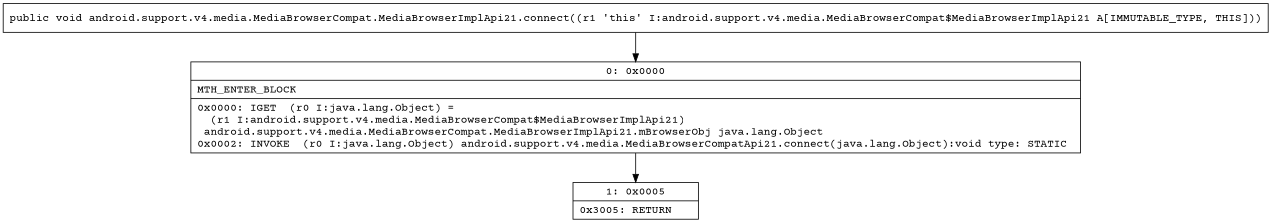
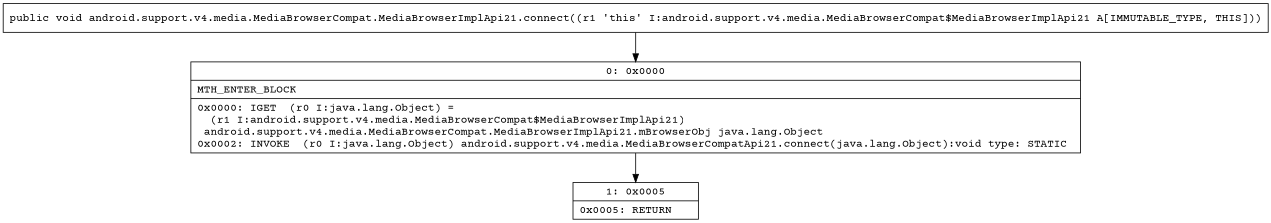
node "1: 0x0005": text "0x3005: RETURN" -> "0x0005: RETURN"
